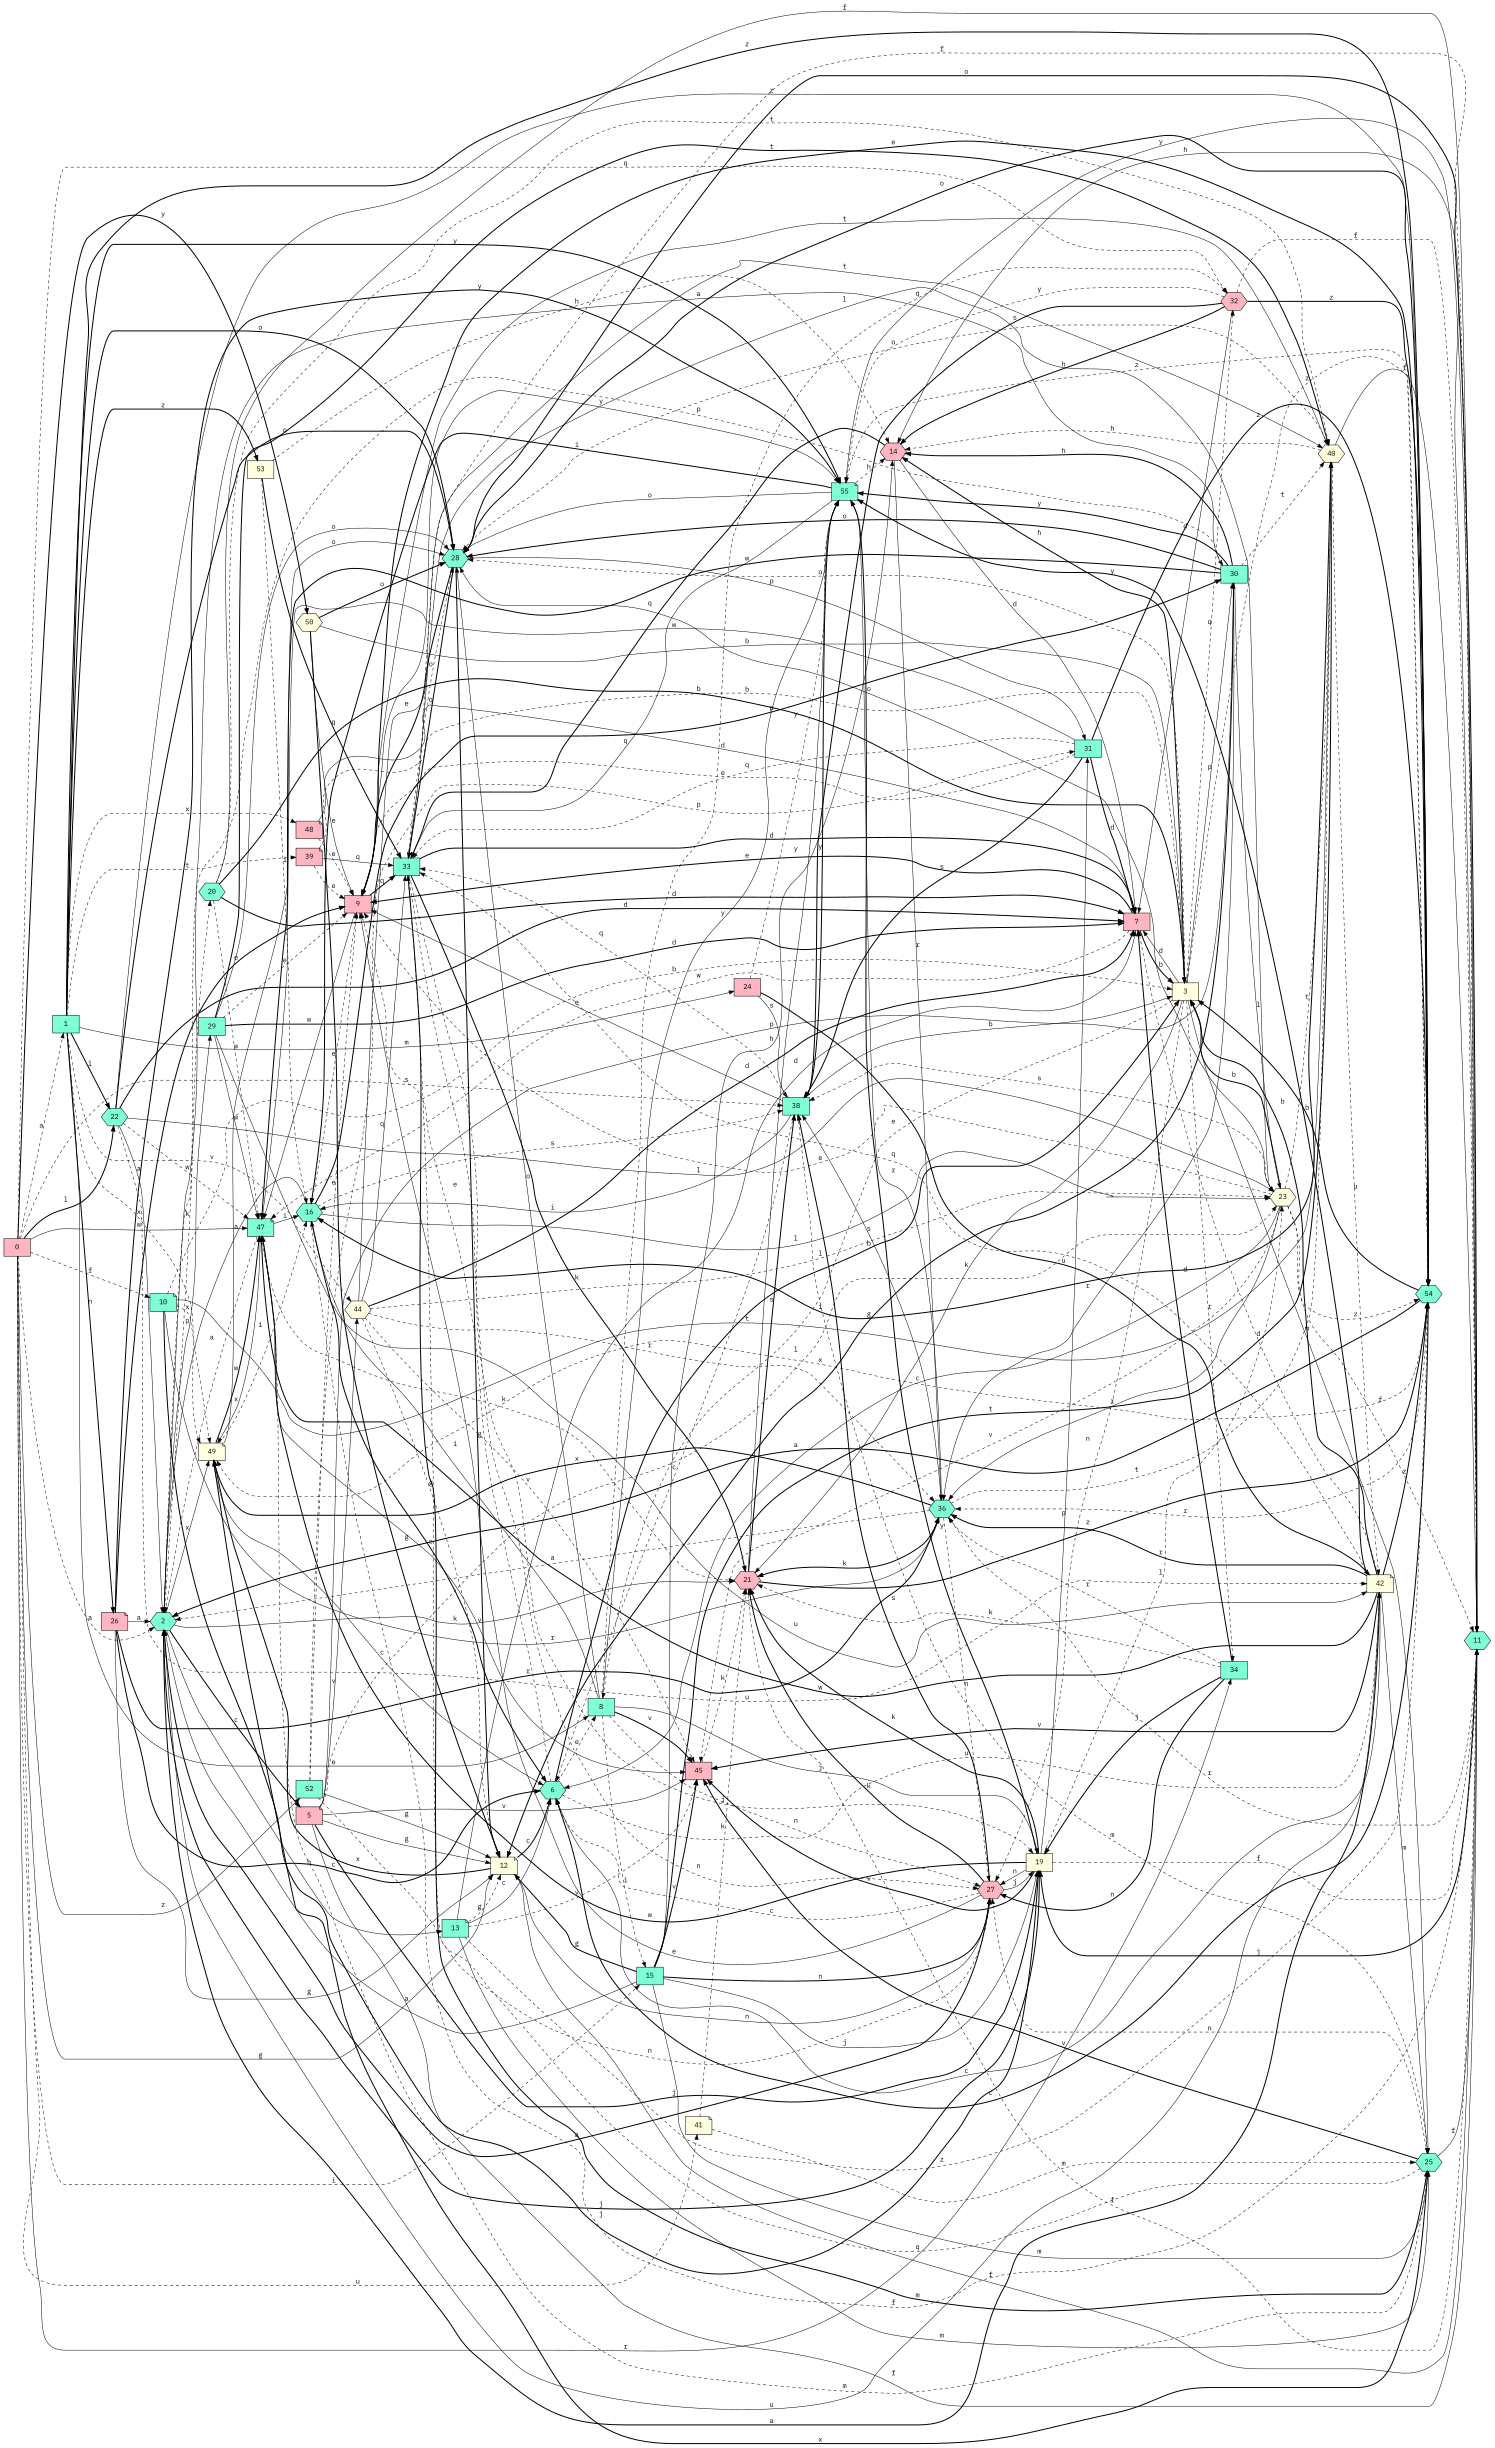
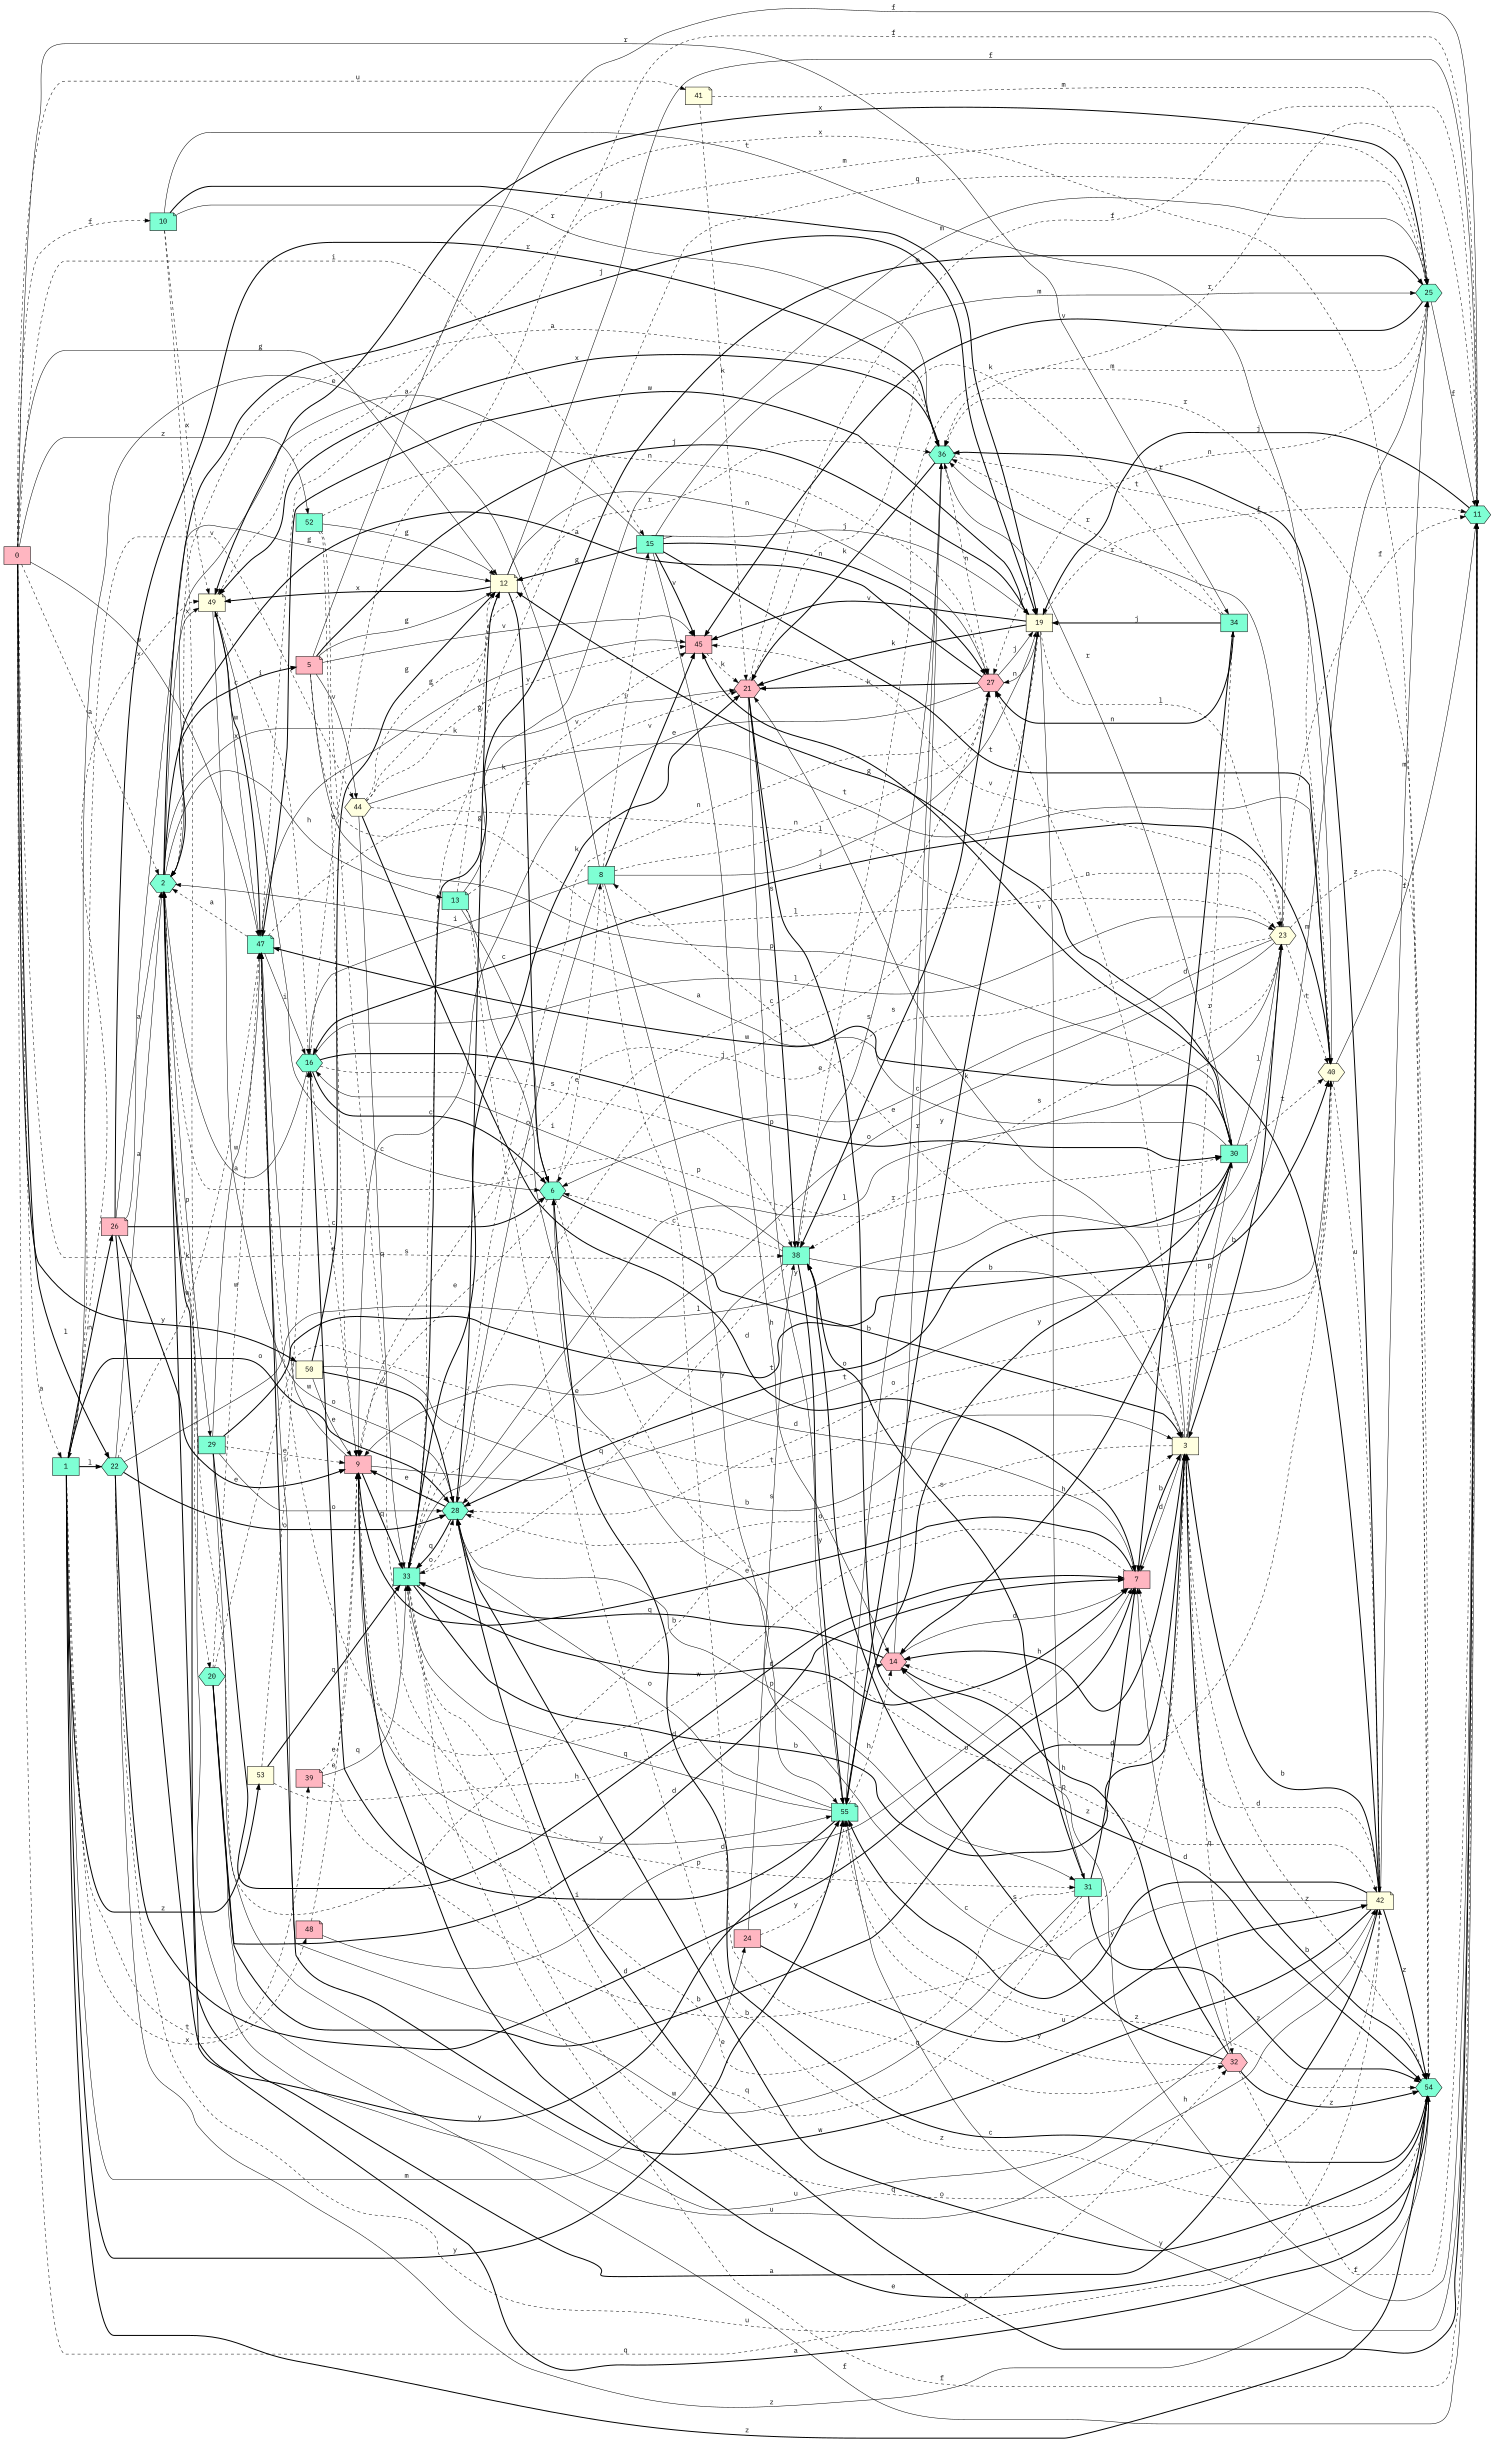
node "50": shape hexagon -> box
edge "1" -> "8": reversed
edge "33" -> "3": added, label "b"
